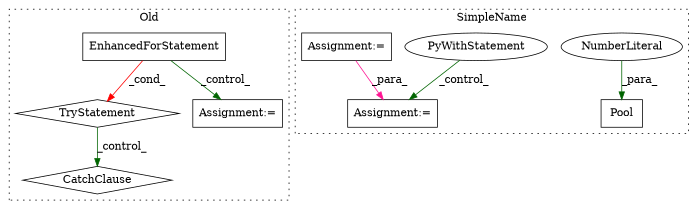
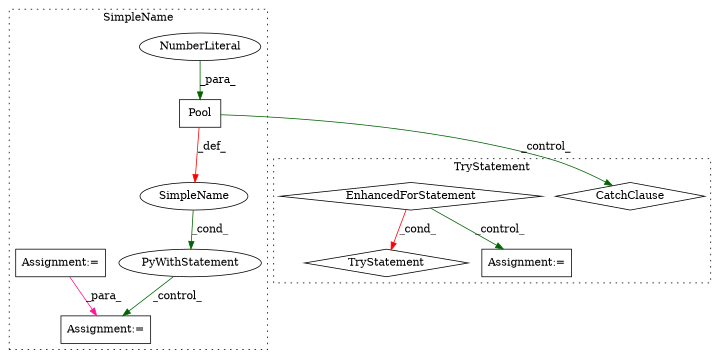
cluster "Old": label "Old" -> "TryStatement"
node "EnhancedForStatement": shape box -> diamond
edge "TryStatement" -> "CatchClause": now "Pool" -> "CatchClause"
node "SimpleName": added
